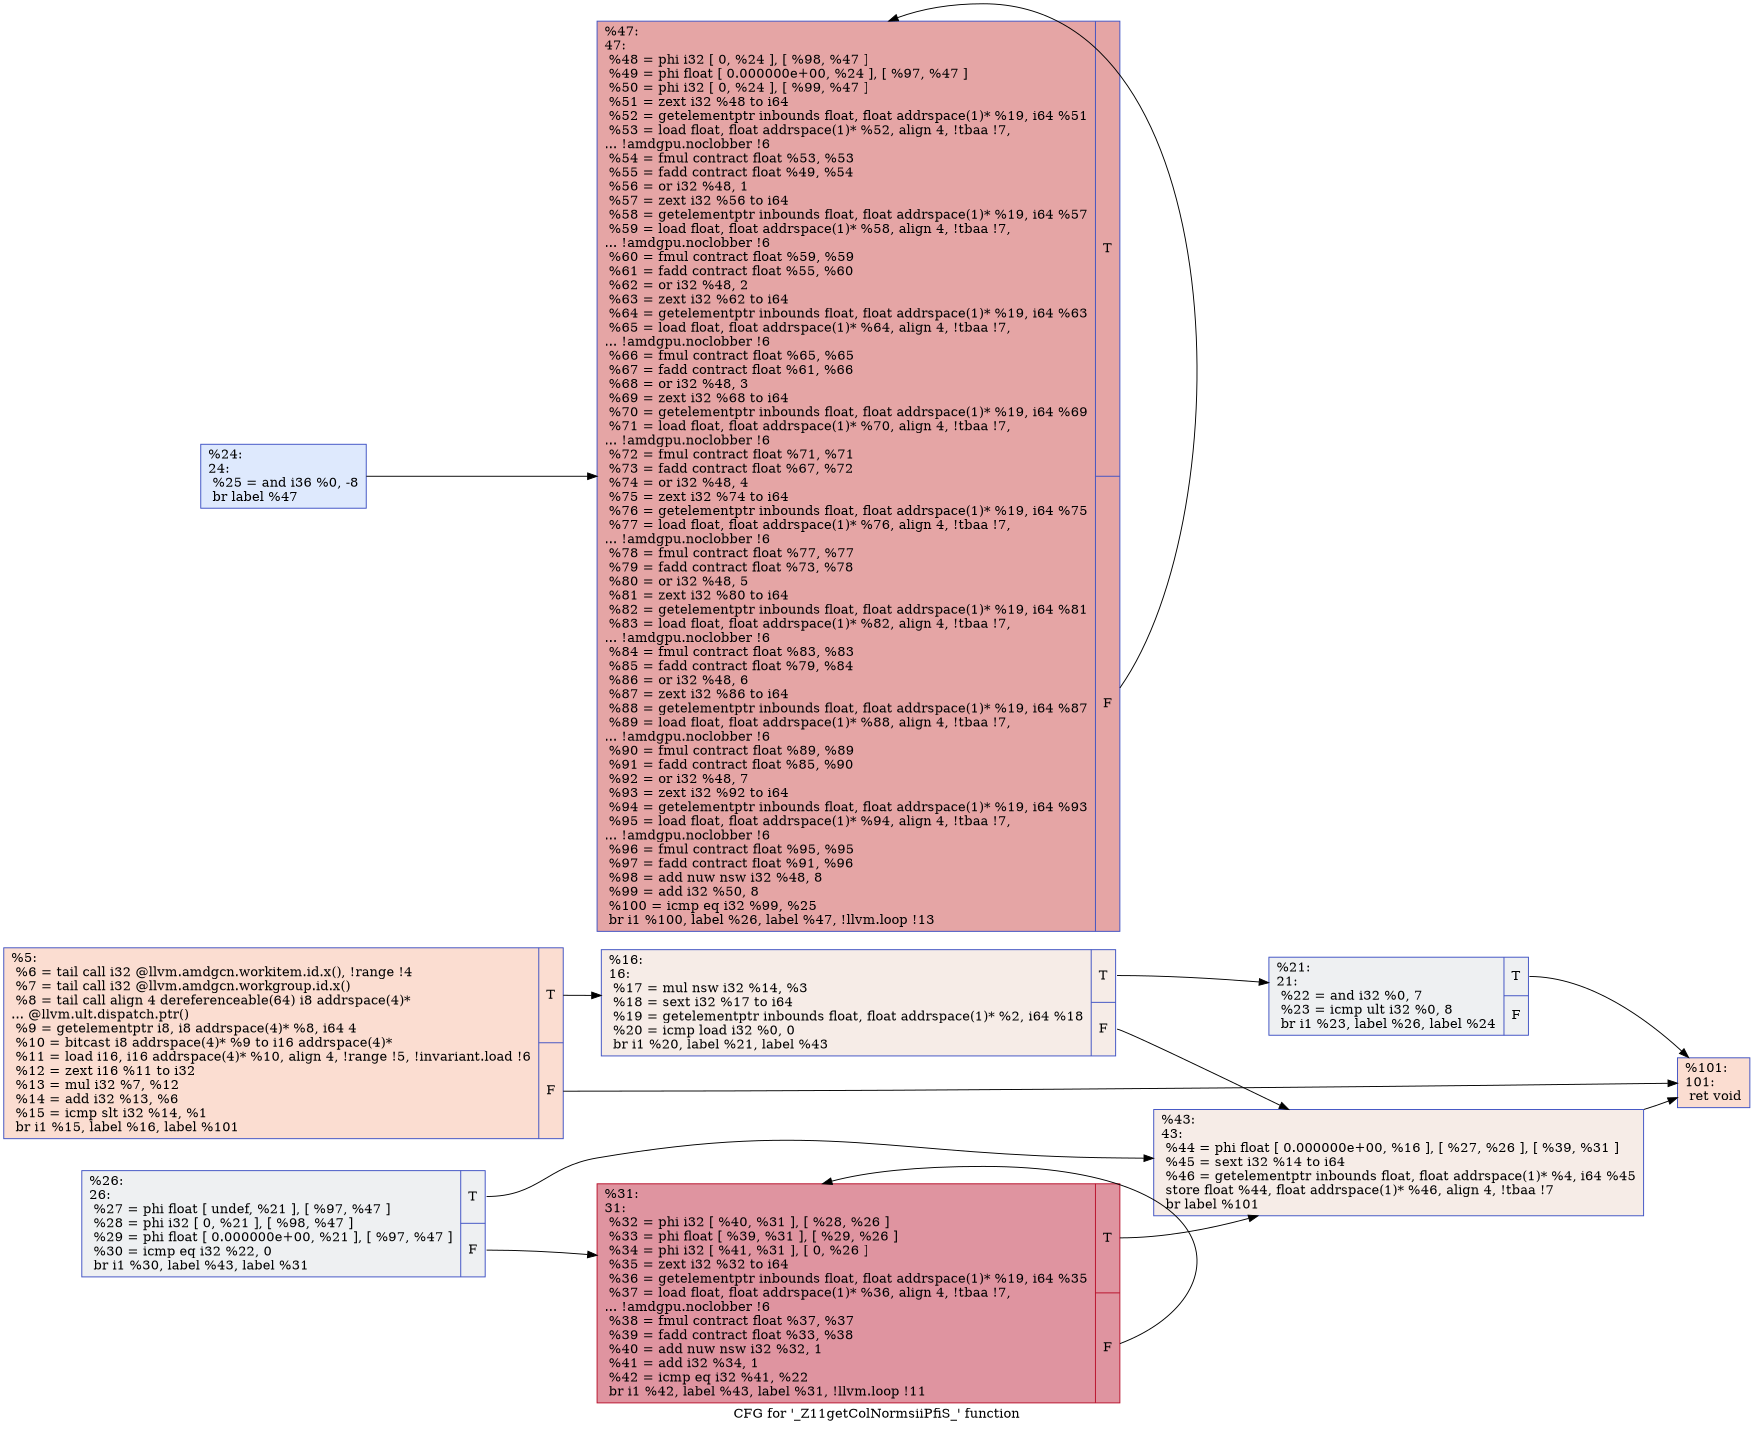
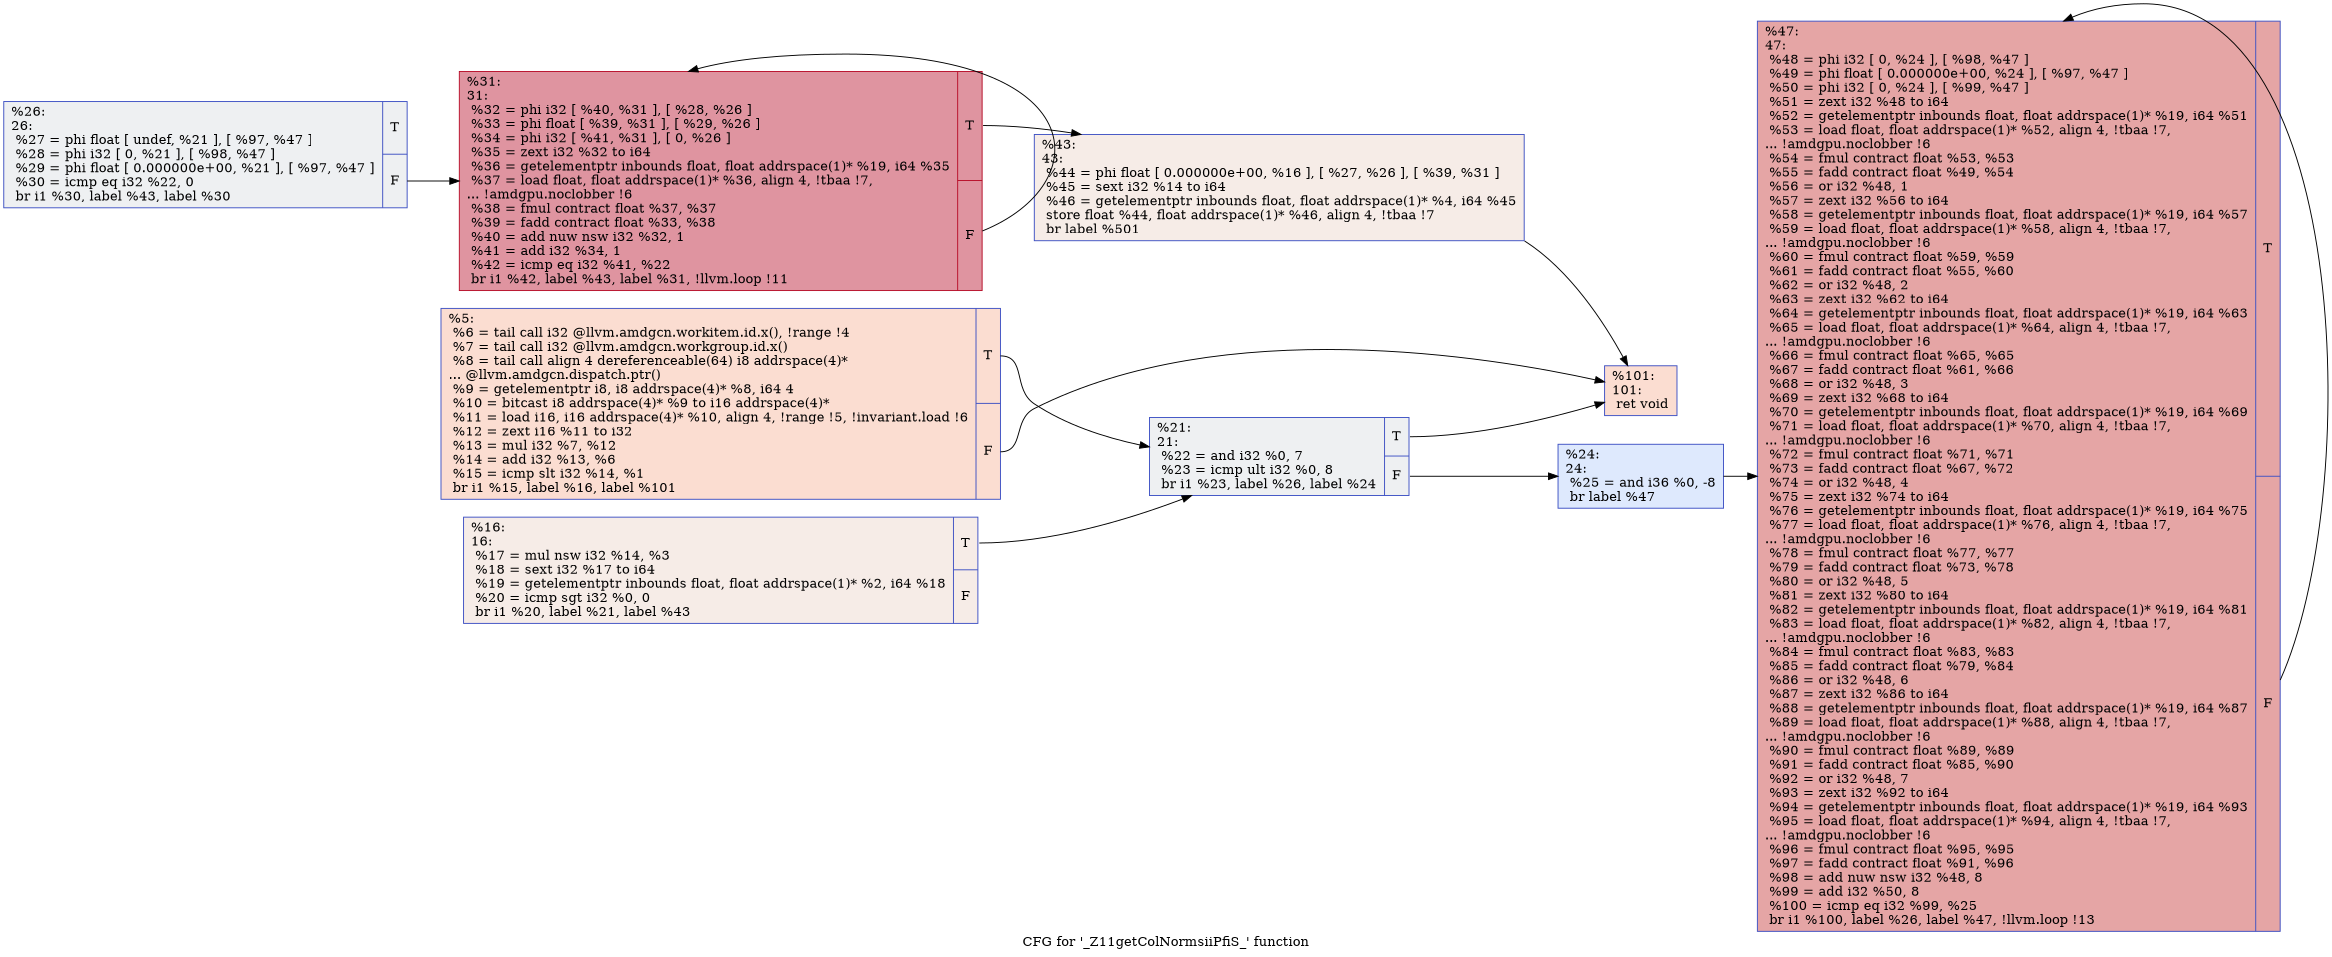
edge "%21:" -> "%24:": added
edge "%5:" -> "%16:": now "%5:" -> "%21:"
node "%5:": text "... @llvm.ult.dispatch.ptr()" -> "... @llvm.amdgcn.dispatch.ptr()"
node "%16:": text "%20 = icmp load i32 %0, 0" -> "%20 = icmp sgt i32 %0, 0"
edge "%16:" -> "%43:": removed
edge "%26:" -> "%43:": removed
node "%43:": text "br label %101" -> "br label %501"
node "%26:": text "br i1 %30, label %43, label %31" -> "br i1 %30, label %43, label %30"
